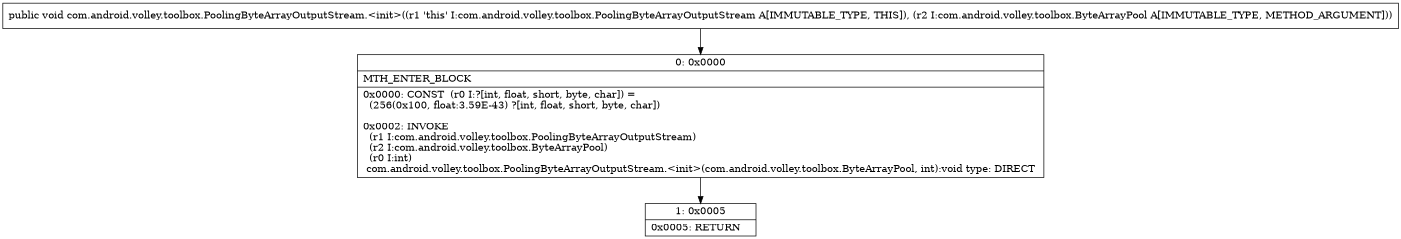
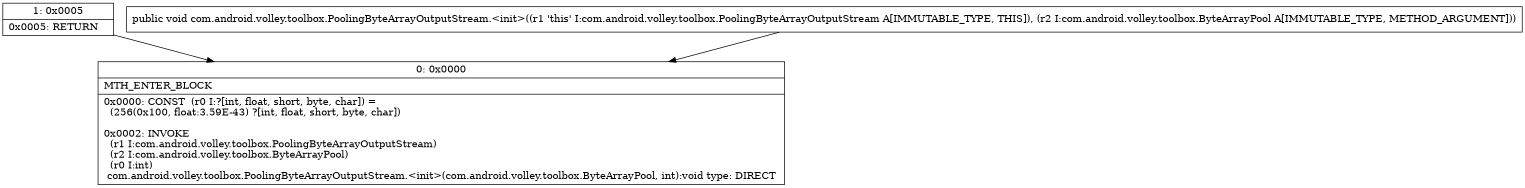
edge "0: 0x0000" -> "1: 0x0005": reversed
